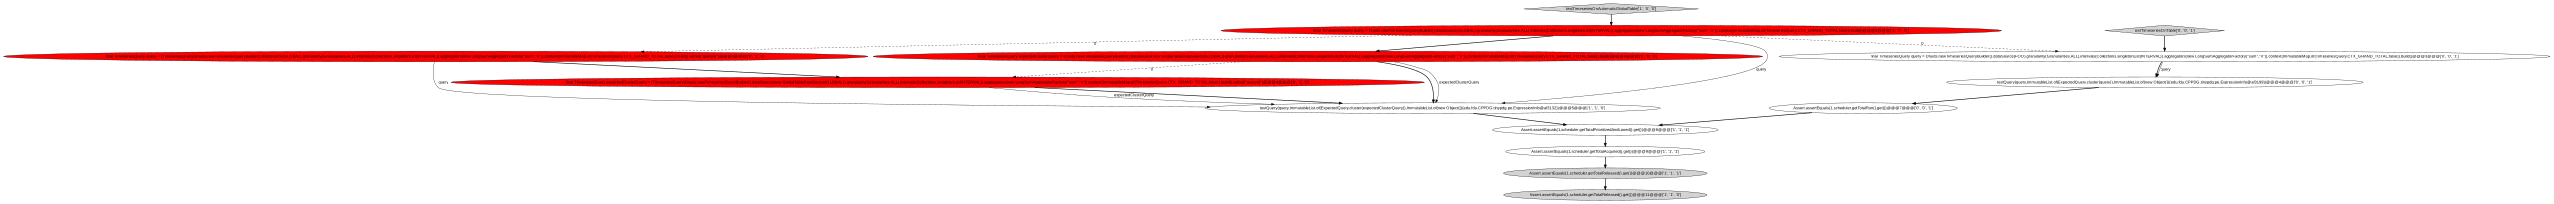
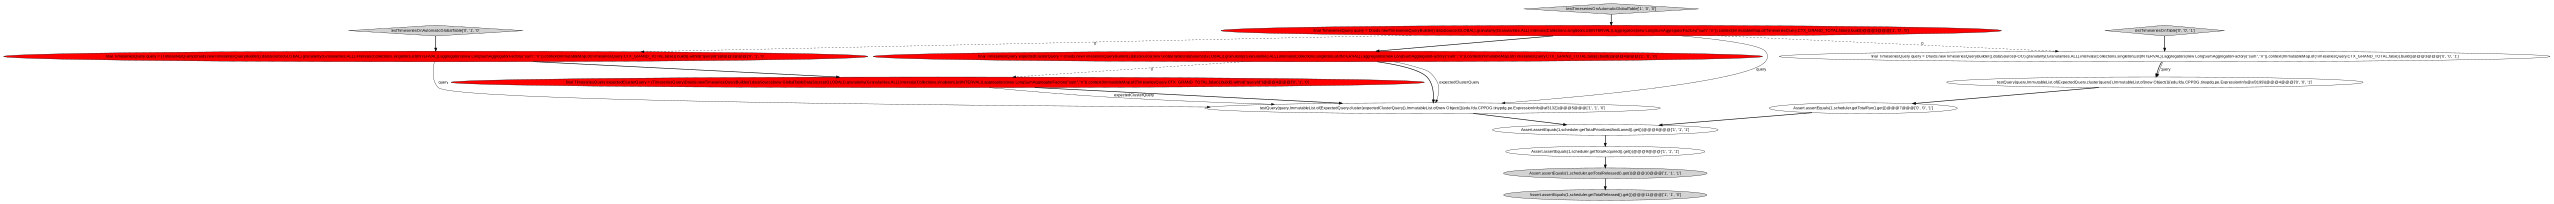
node "testTimeseriesOnAutomaticGlobalTable['0', '1', '0']": added
